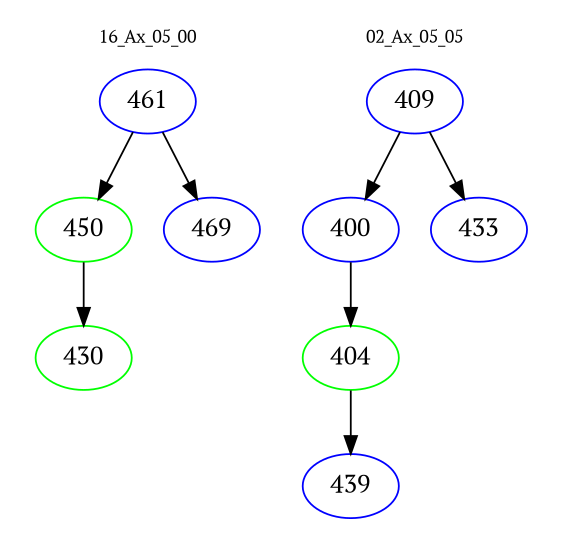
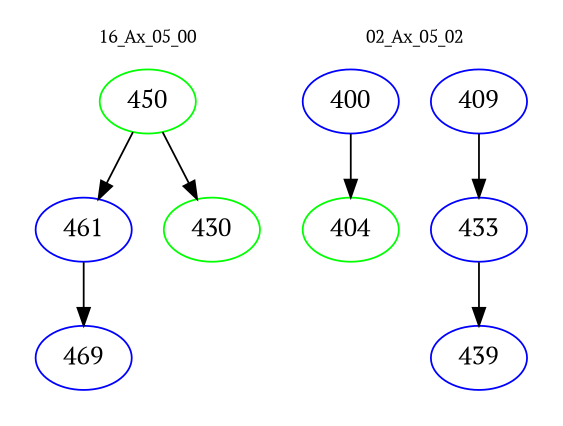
cluster "02_Ax_05_05": label "02_Ax_05_05" -> "02_Ax_05_02"
edge "461" -> "450": reversed
edge "409" -> "400": removed
edge "404" -> "439": now "433" -> "439"
